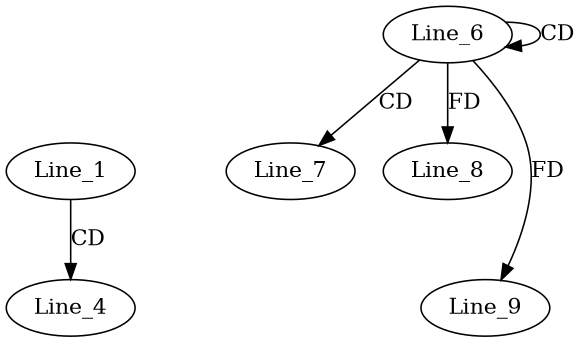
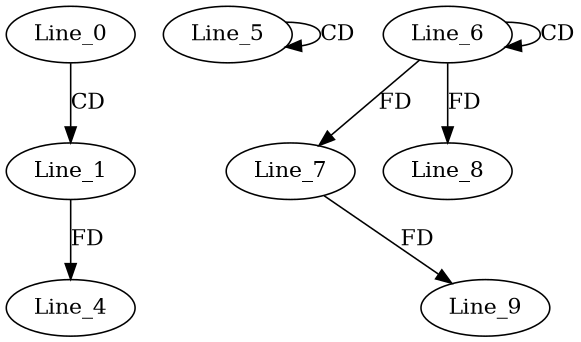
node "Line_0": added
node "Line_5": added
edge "Line_6" -> "Line_7": label "CD" -> "FD"
edge "Line_6" -> "Line_9": now "Line_7" -> "Line_9"
edge "Line_1" -> "Line_4": label "CD" -> "FD"
